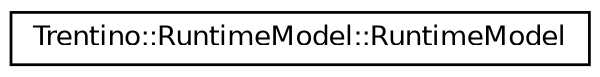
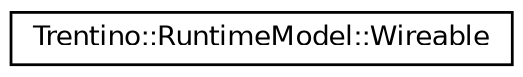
node "Trentino::RuntimeModel::RuntimeModel": label "Trentino::RuntimeModel::RuntimeModel" -> "Trentino::RuntimeModel::Wireable"
